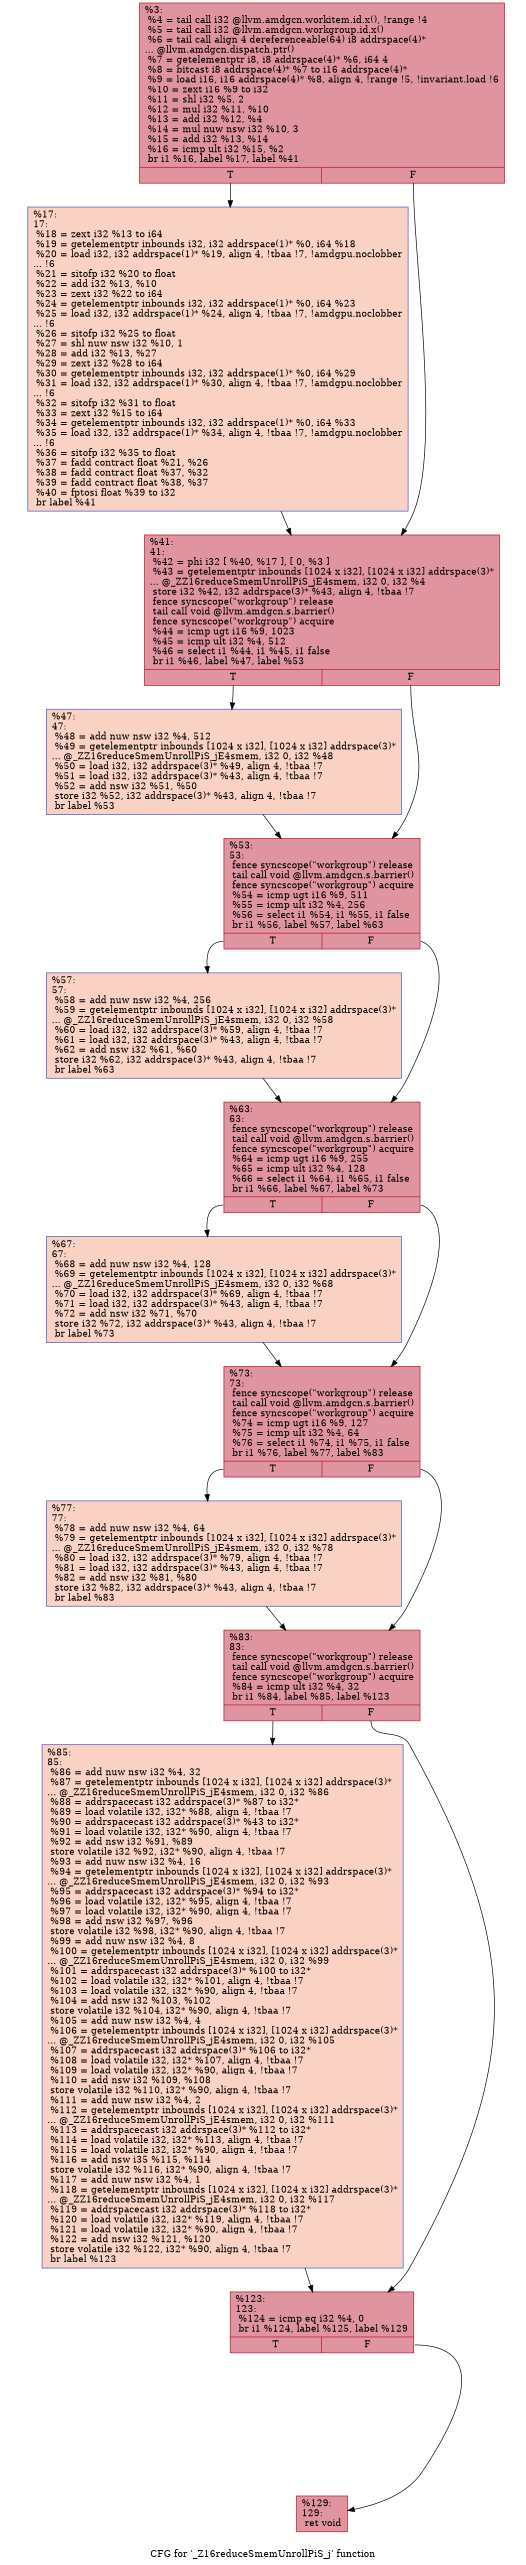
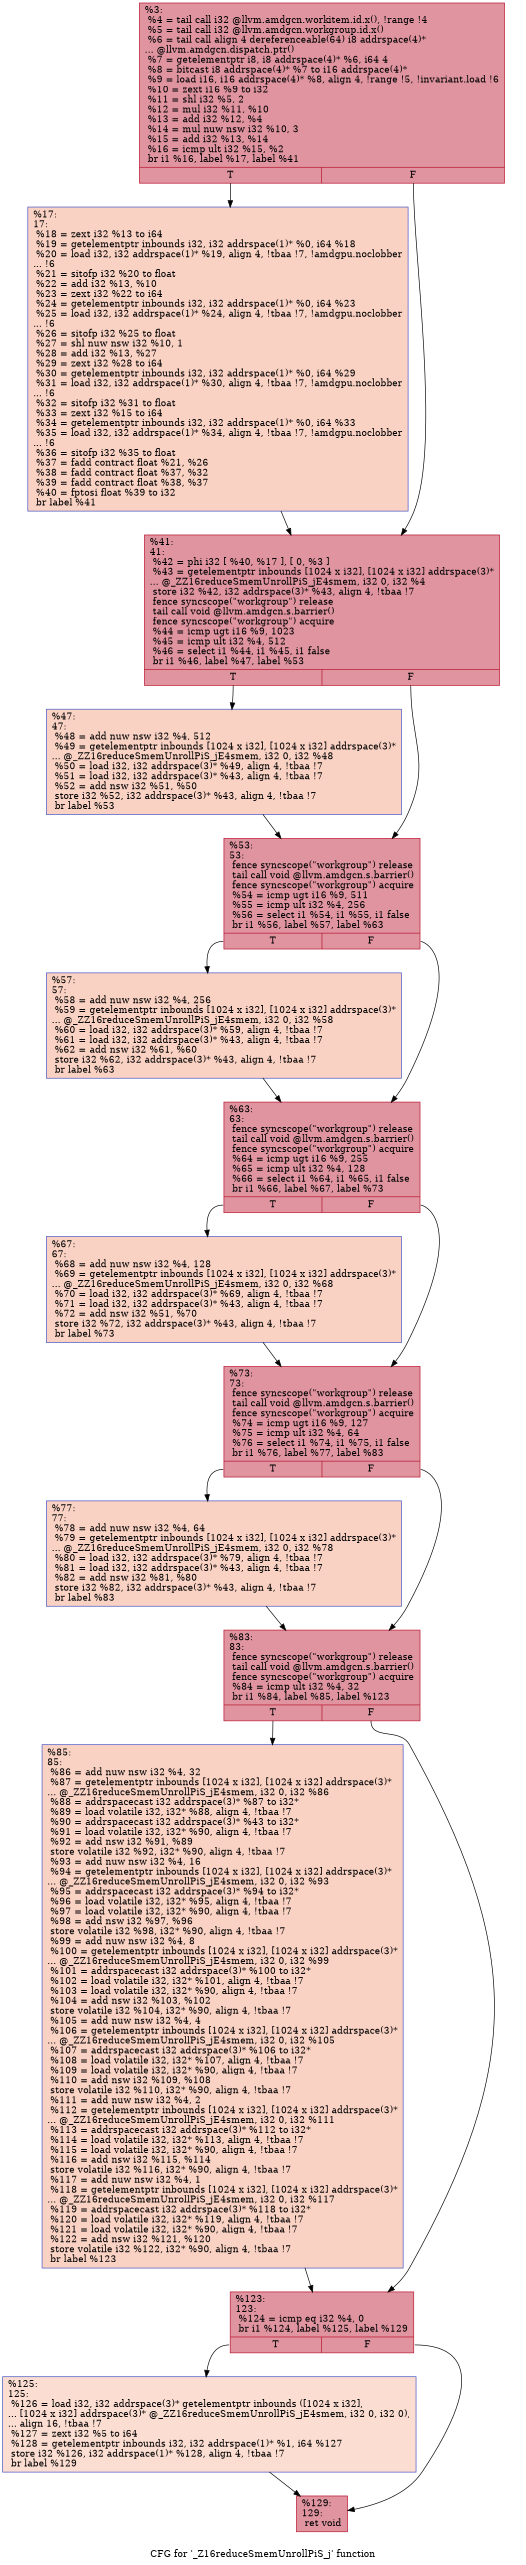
node "%67:": text "%72 = add nsw i32 %71, %70" -> "%72 = add nsw i32 %51, %70"
node "%85:": text "%116 = add nsw i35 %115, %114" -> "%116 = add nsw i32 %115, %114"
node "%125:": added
